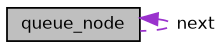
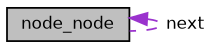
node "queue_node": label "queue_node" -> "node_node"
